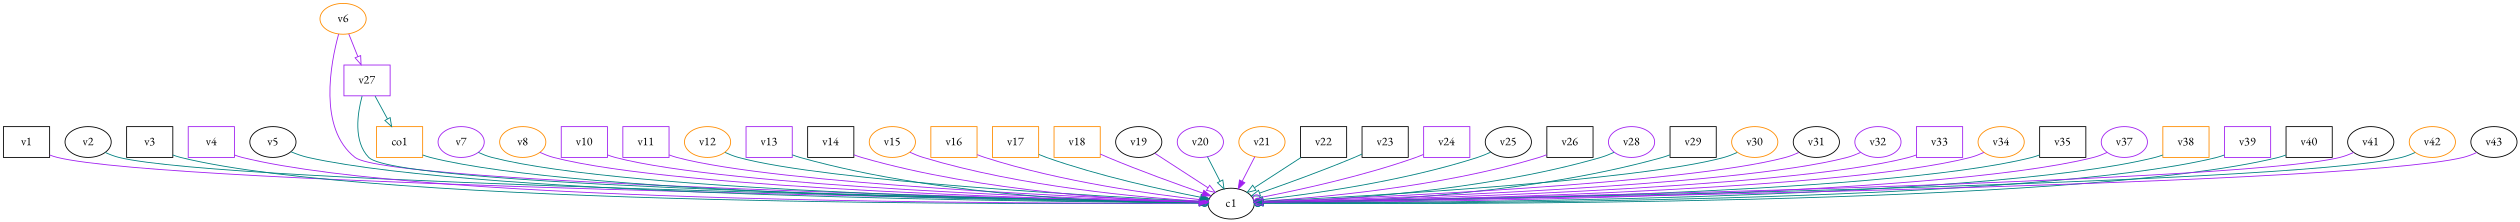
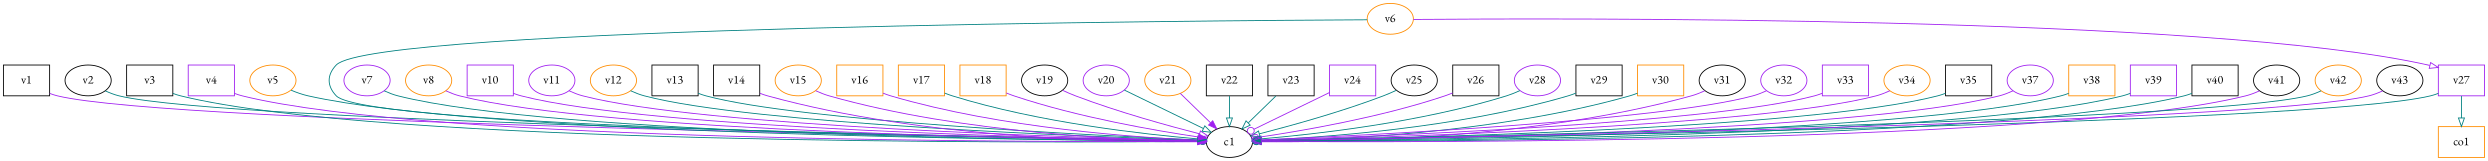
node "v5": color black -> darkorange
node "v11": shape box -> ellipse
node "v13": color purple -> black
node "v30": shape ellipse -> box
edge "v6" -> "c1": color purple -> teal
edge "co1" -> "c1": removed
